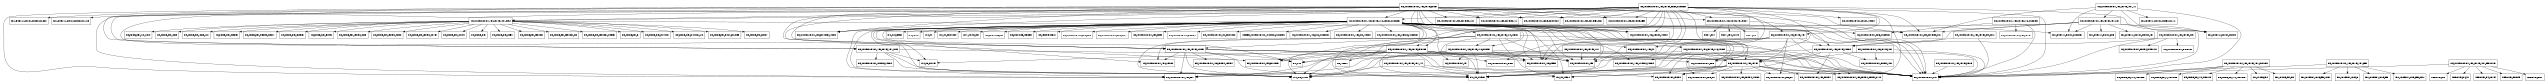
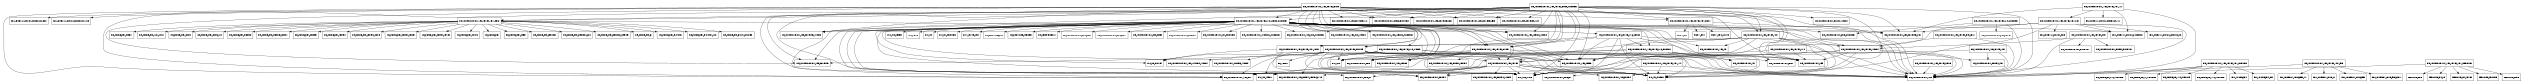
edge "org_springframework_web_servlet_mvc_method_annotation" -> "org_springframework_http": removed
node "intercept_springframework_validation_annotation": label "intercept_springframework_validation_annotation" -> "org_springframework_validation_annotation"
node "com_fasterxml_jackson_databind": removed
node "com_rometools_rome_feed_script": label "com_rometools_rome_feed_script" -> "com_rometools_rome_feed_rss"
